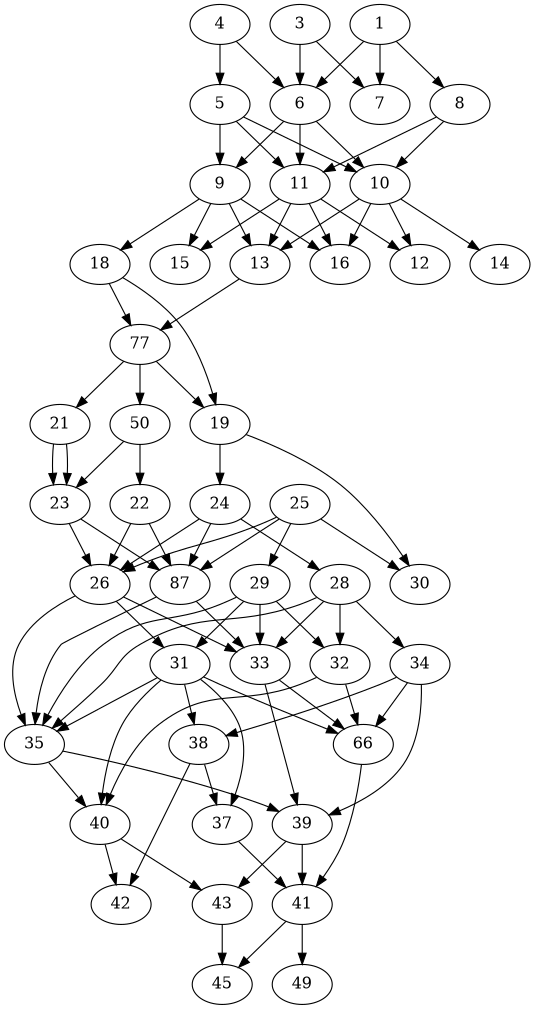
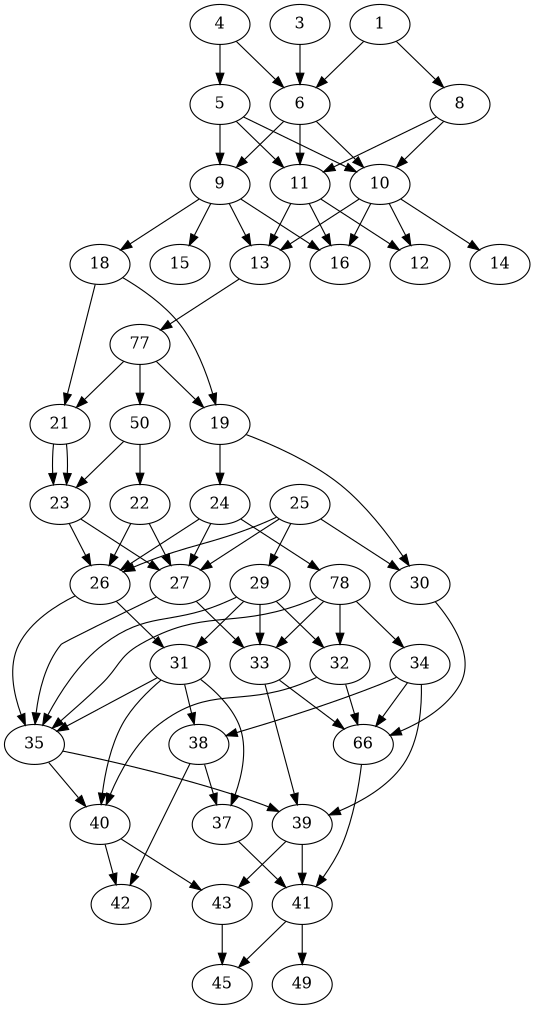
node "7": removed
edge "11" -> "15": removed
edge "18" -> "77": now "18" -> "21"
node "87": label "87" -> "27"
node "28": label "28" -> "78"
edge "26" -> "33": removed
edge "31" -> "66": now "30" -> "66"
